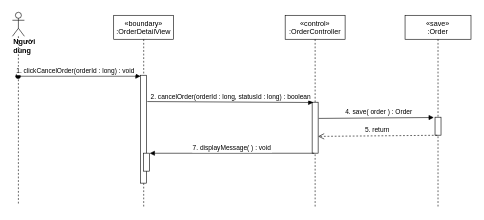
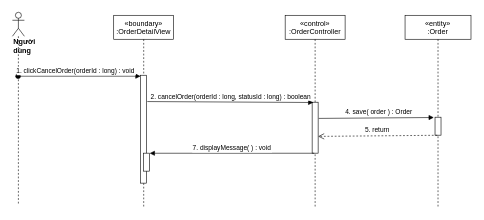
node "«save» :Order": label "«save» :Order" -> "«entity» :Order"
